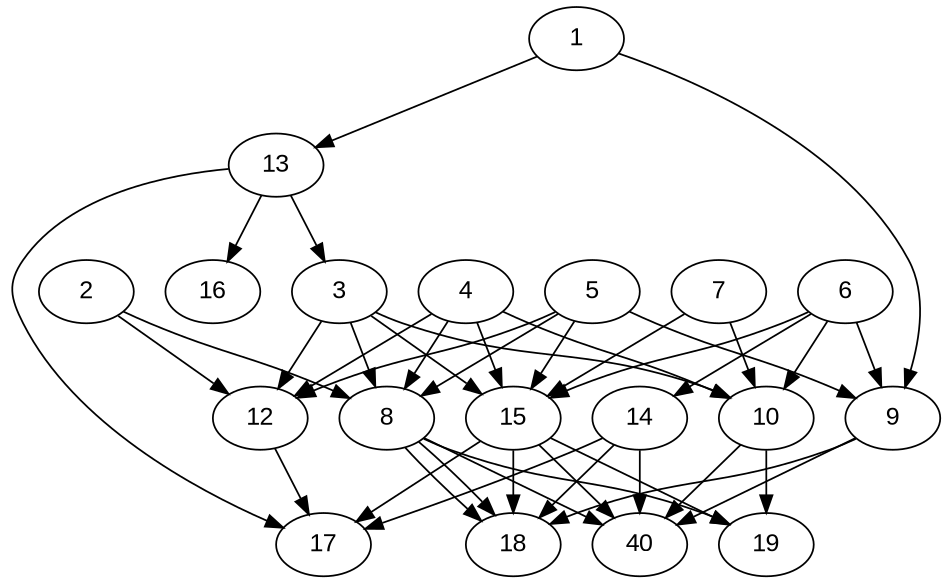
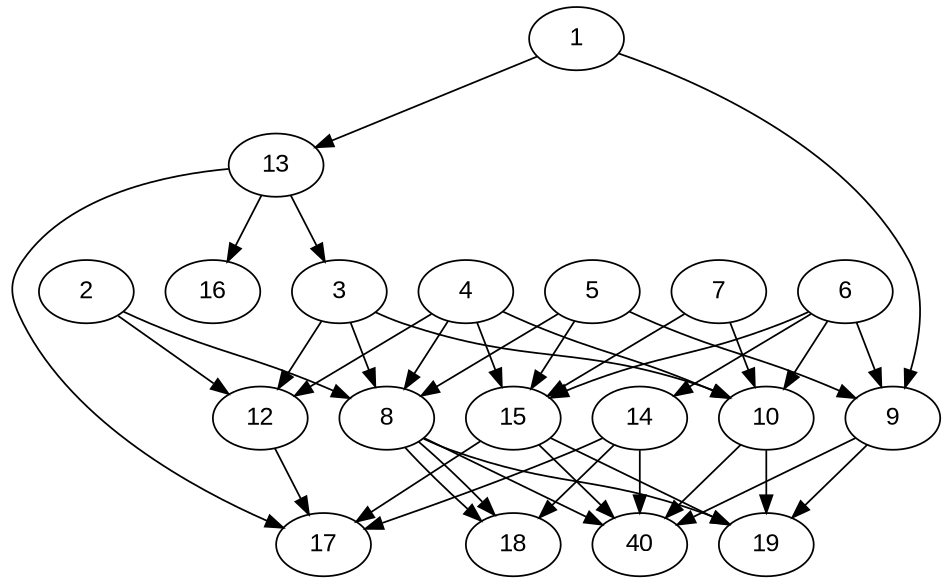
edge "3" -> "15": removed
edge "5" -> "12": removed
edge "15" -> "18": removed
edge "9" -> "18": now "9" -> "19"
